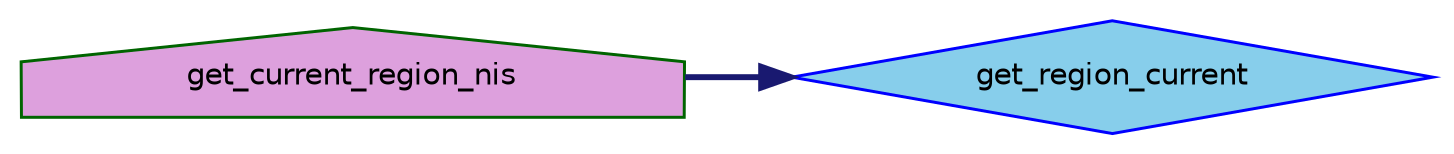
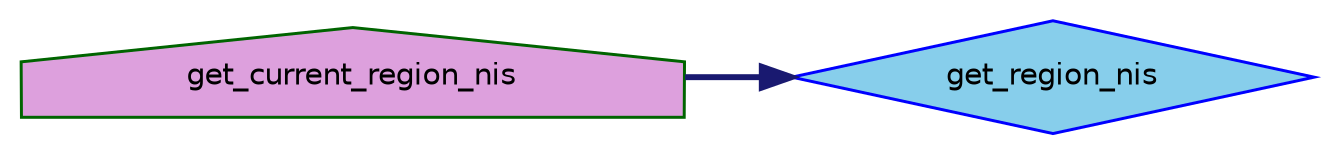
node "get_region_current": label "get_region_current" -> "get_region_nis"
